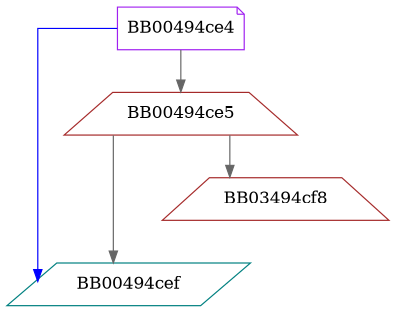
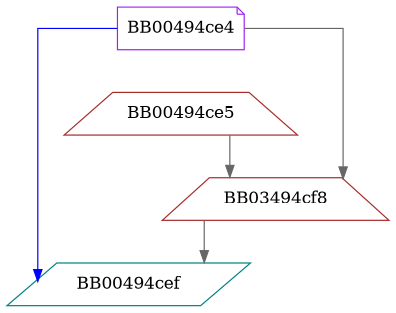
edge "BB00494ce4" -> "BB00494ce5": now "BB00494ce4" -> "BB03494cf8"
edge "BB00494ce5" -> "BB00494cef": now "BB03494cf8" -> "BB00494cef"
